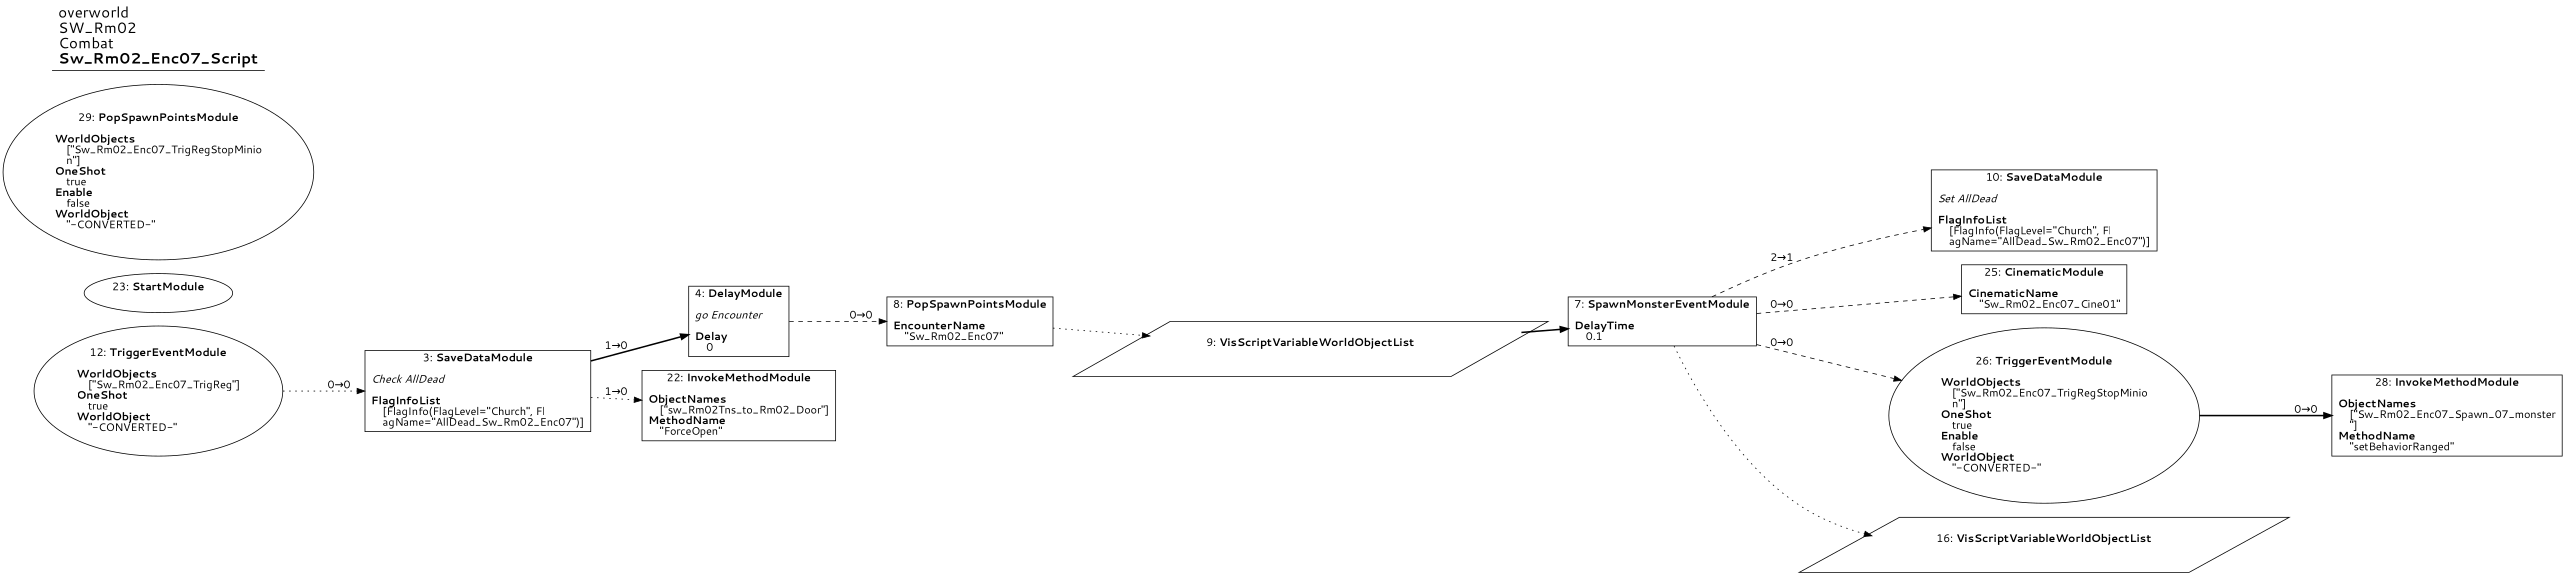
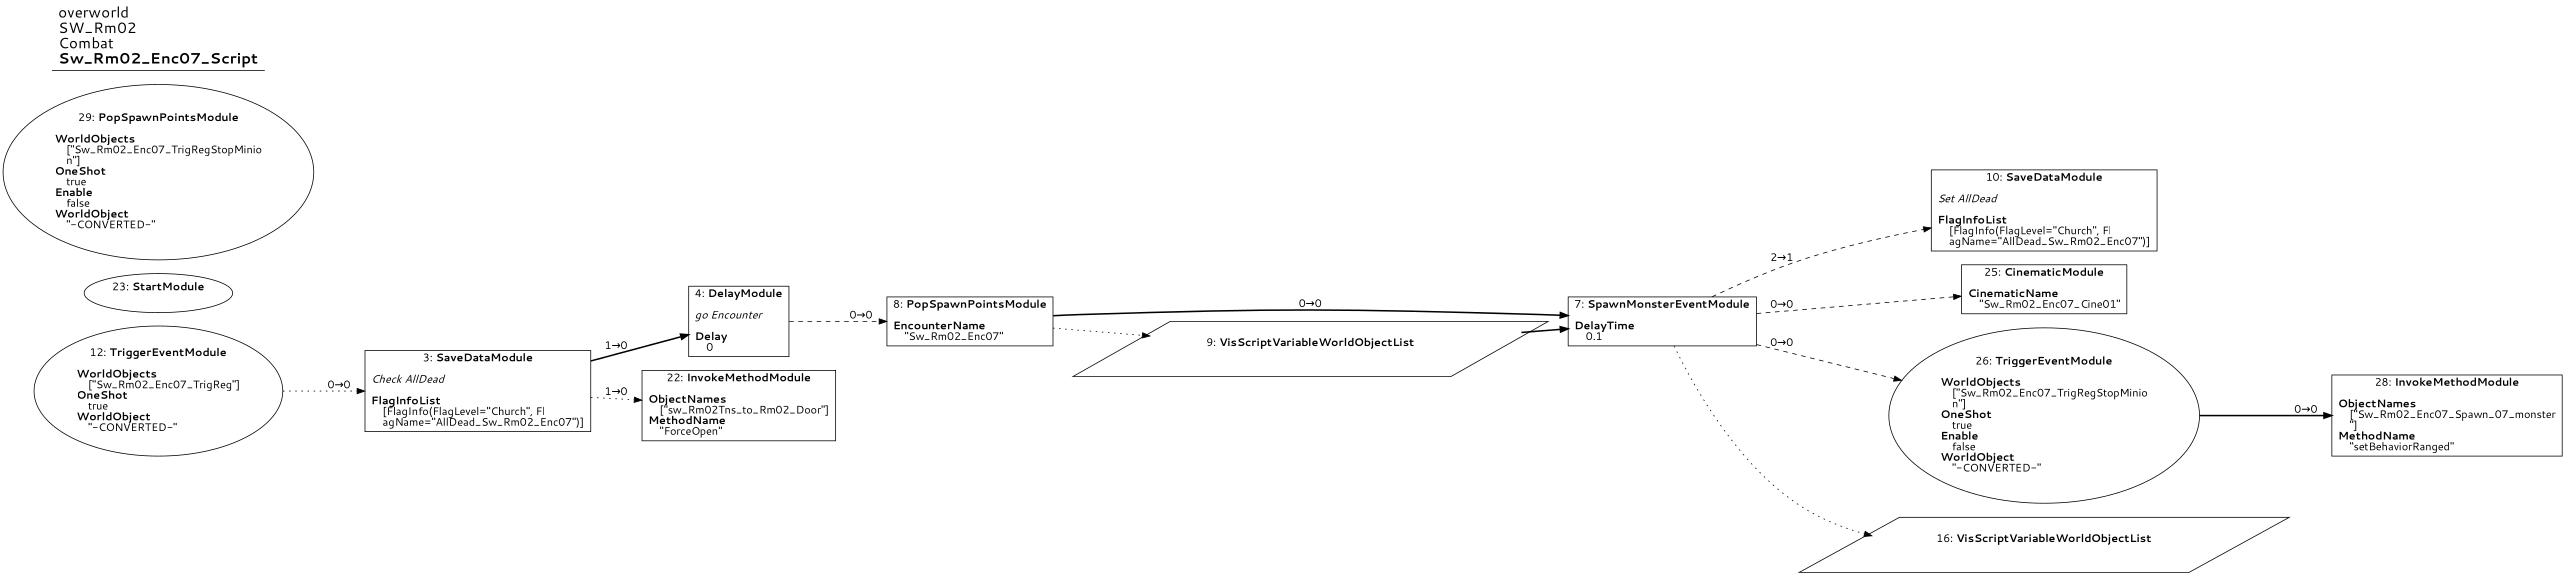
edge "8:" -> "7:": added, label "0→0"
